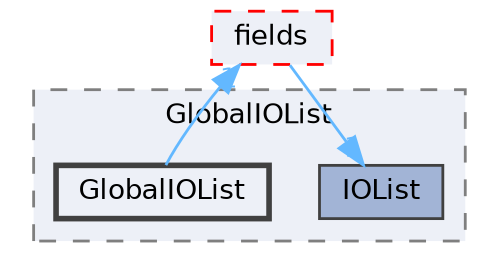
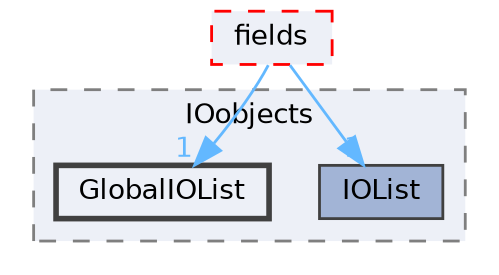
cluster "GlobalIOList": label "GlobalIOList" -> "IOobjects"
edge "GlobalIOList" -> "fields": reversed
